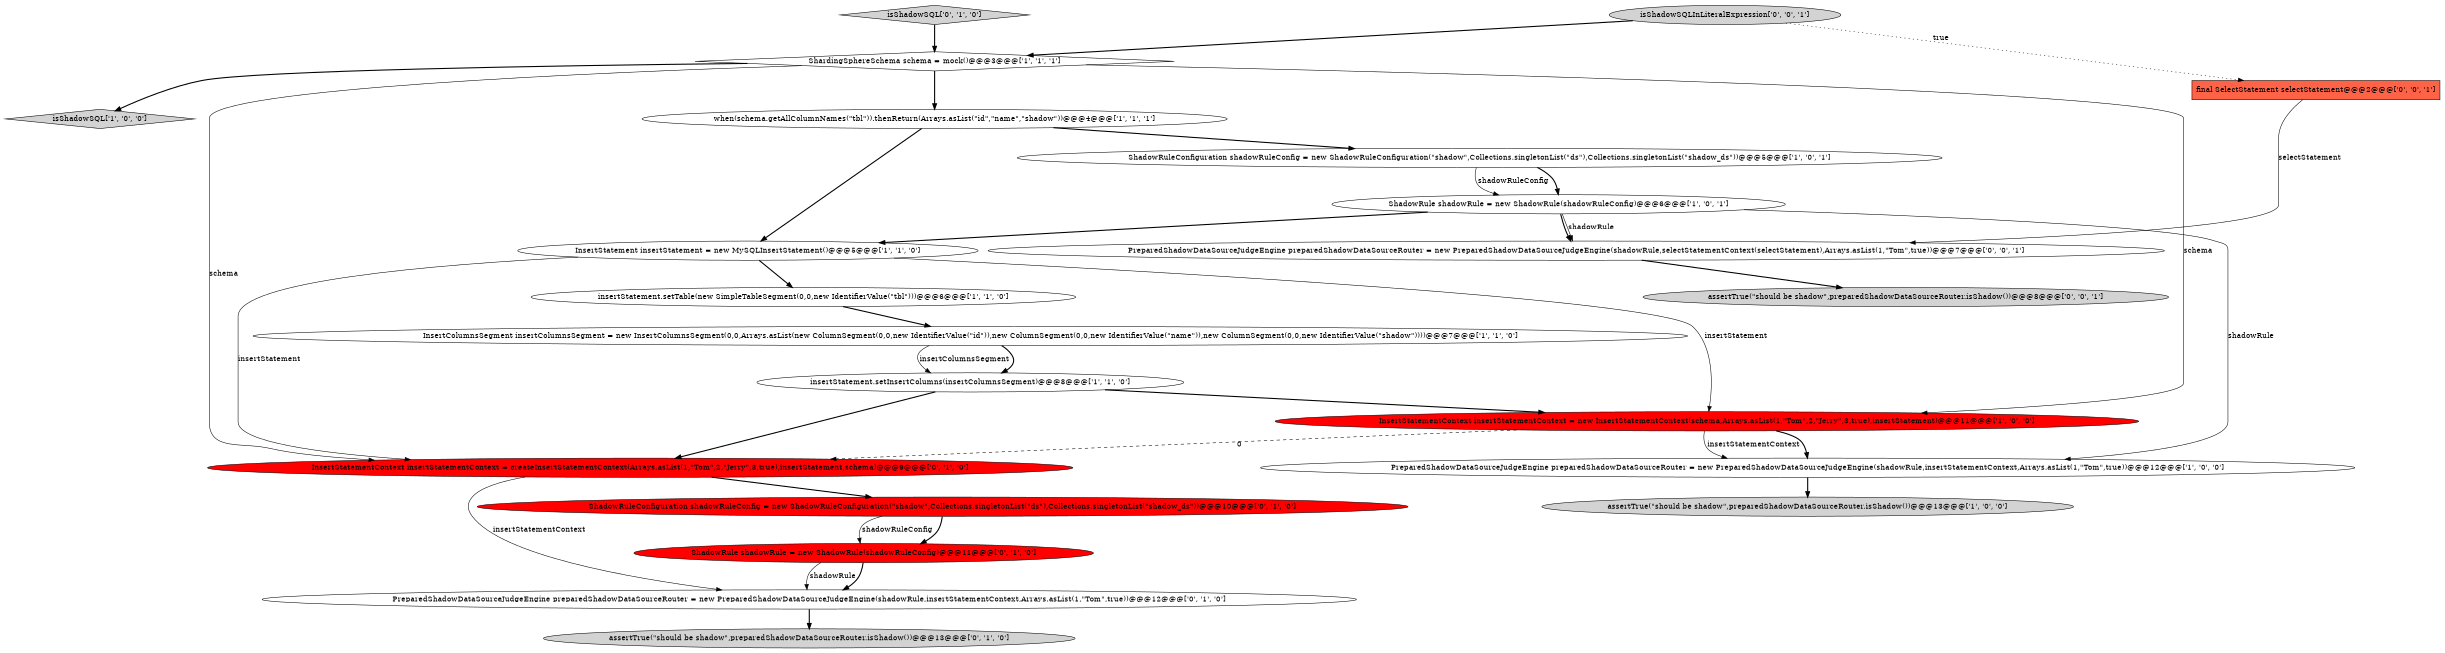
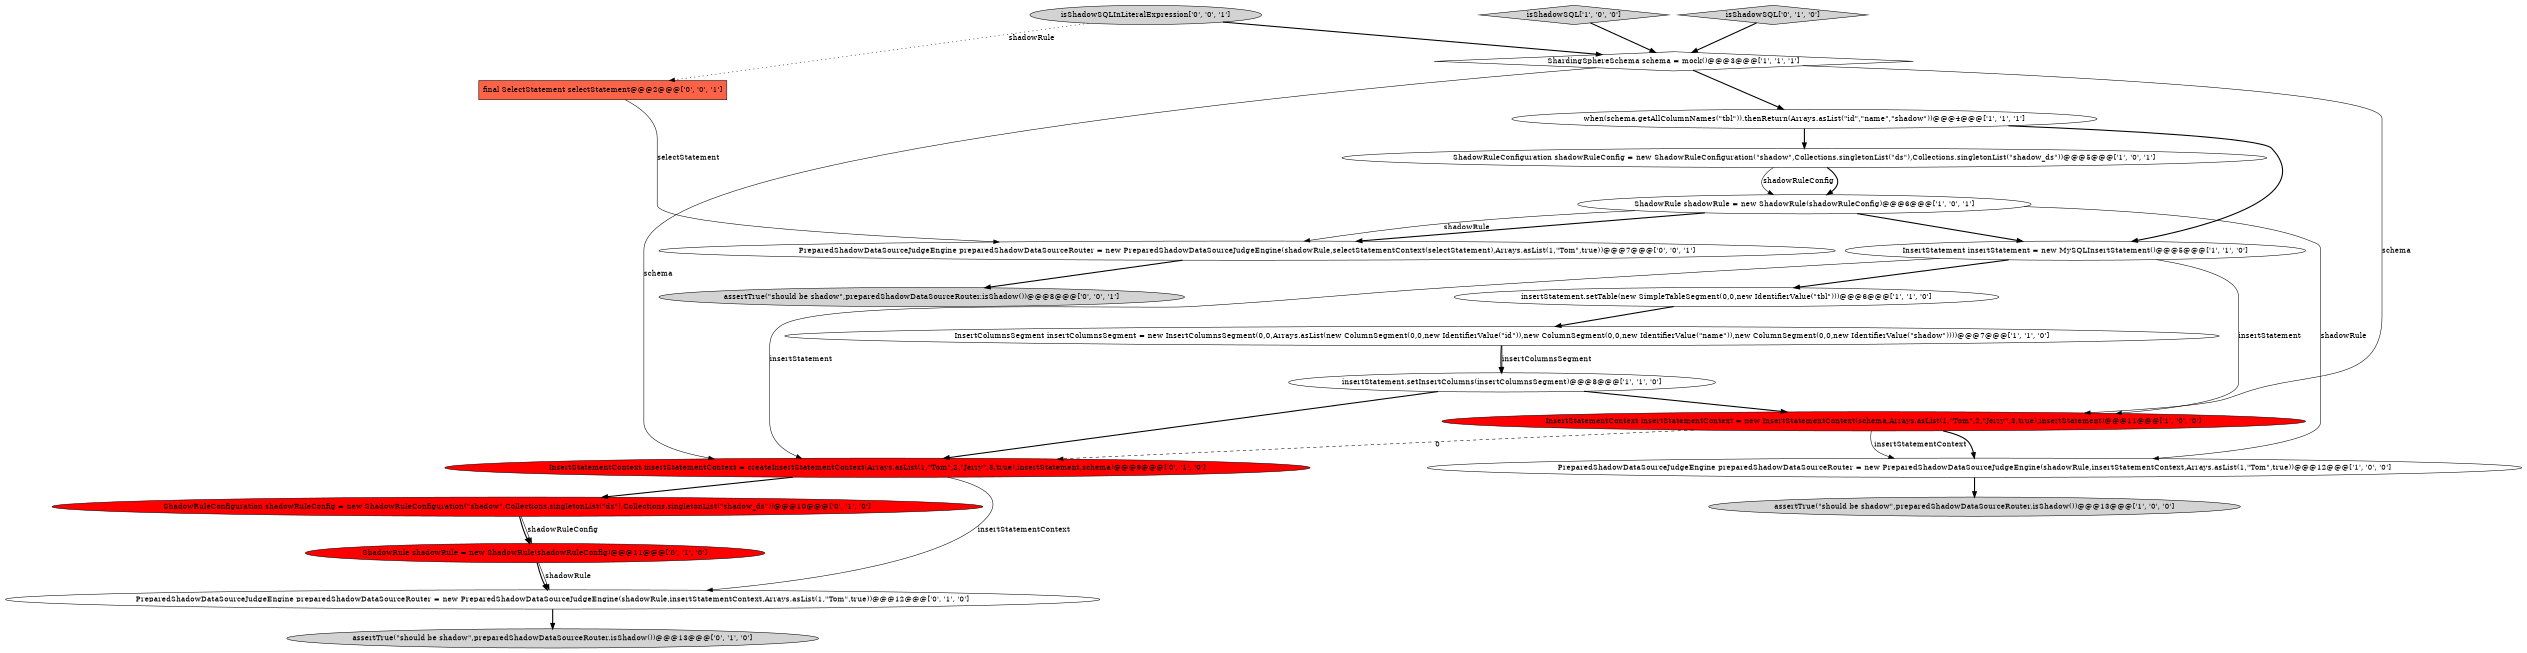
edge "isShadowSQLInLiteralExpression['0', '0', '1']" -> "final SelectStatement selectStatement@@@2@@@['0', '0', '1']": label "true" -> "shadowRule"
edge "ShardingSphereSchema schema = mock()@@@3@@@['1', '1', '1']" -> "isShadowSQL['1', '0', '0']": reversed
